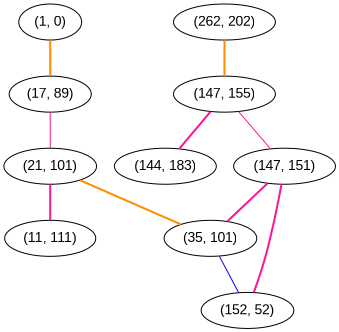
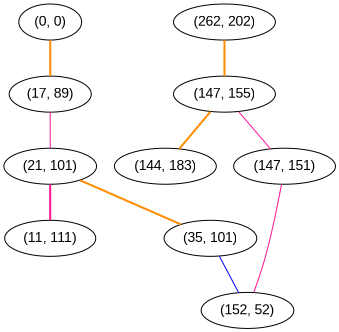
node "(1, 0)": label "(1, 0)" -> "(0, 0)"
edge "(147, 155)" -- "(144, 183)": color deeppink -> darkorange
edge "(147, 151)" -- "(35, 101)": removed
edge "(147, 151)" -- "(152, 52)": style bold -> solid
